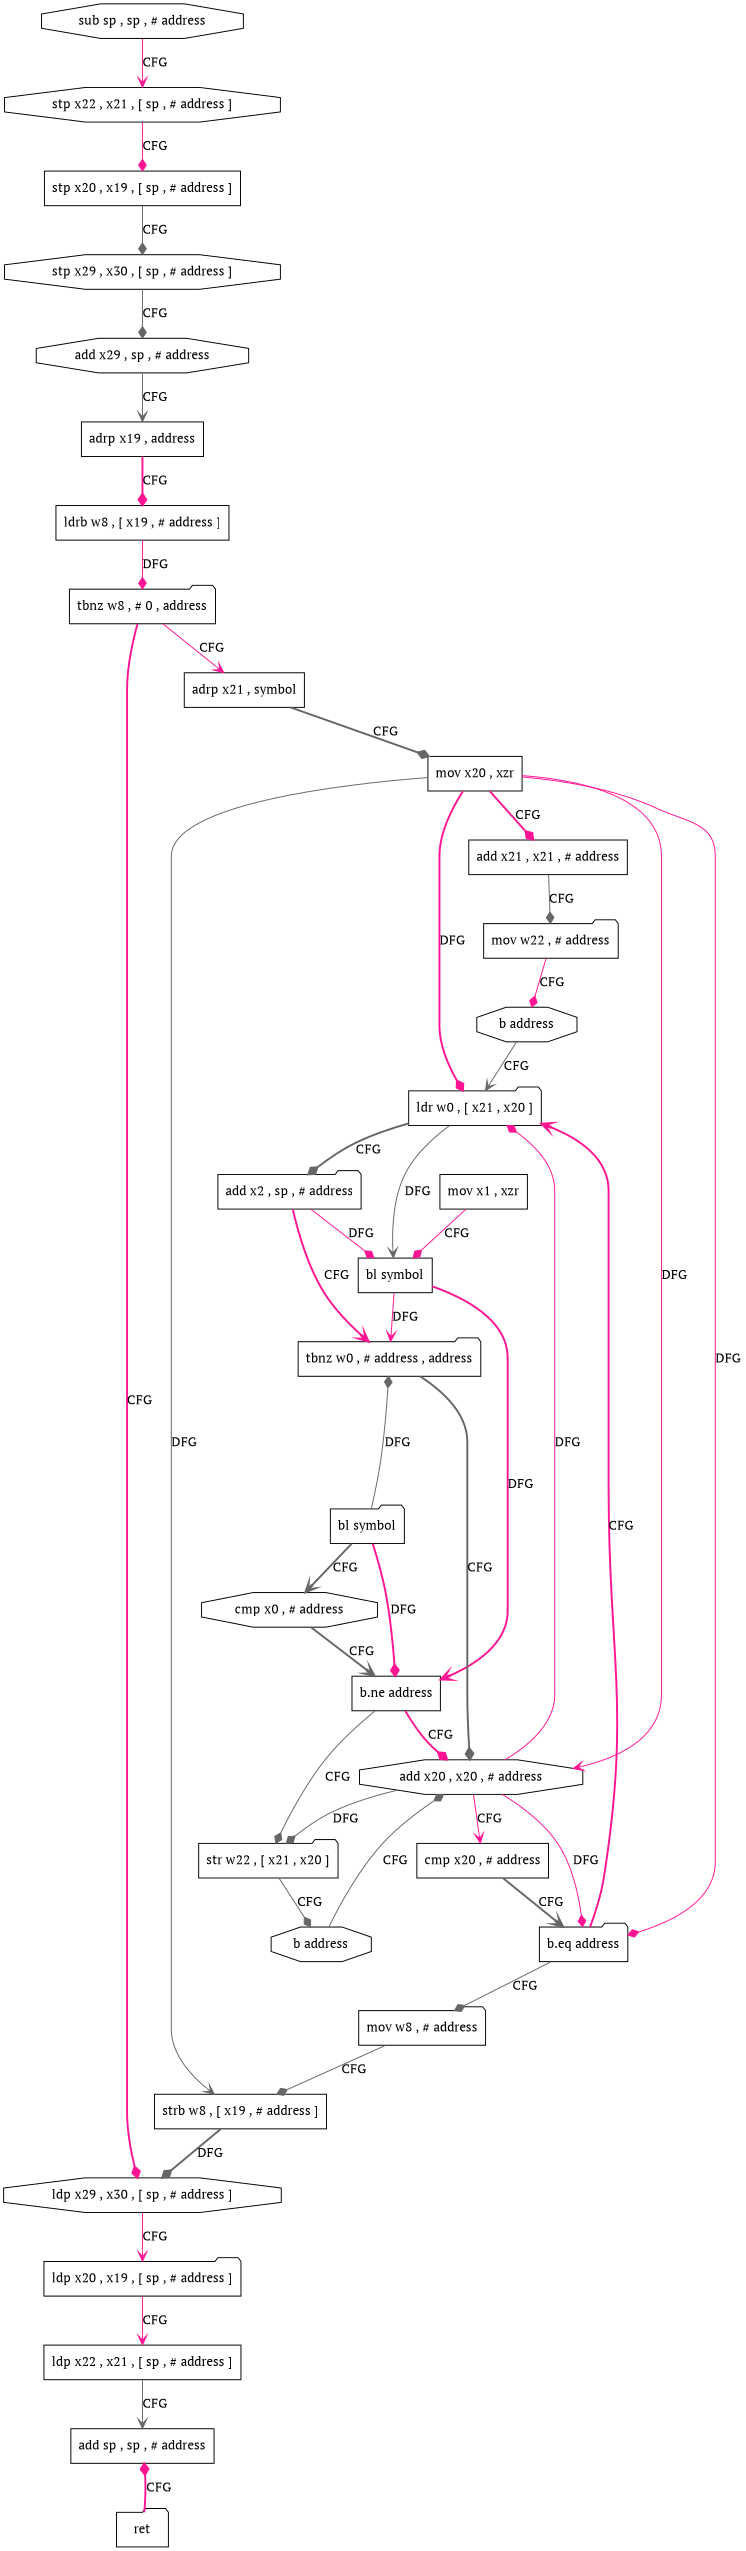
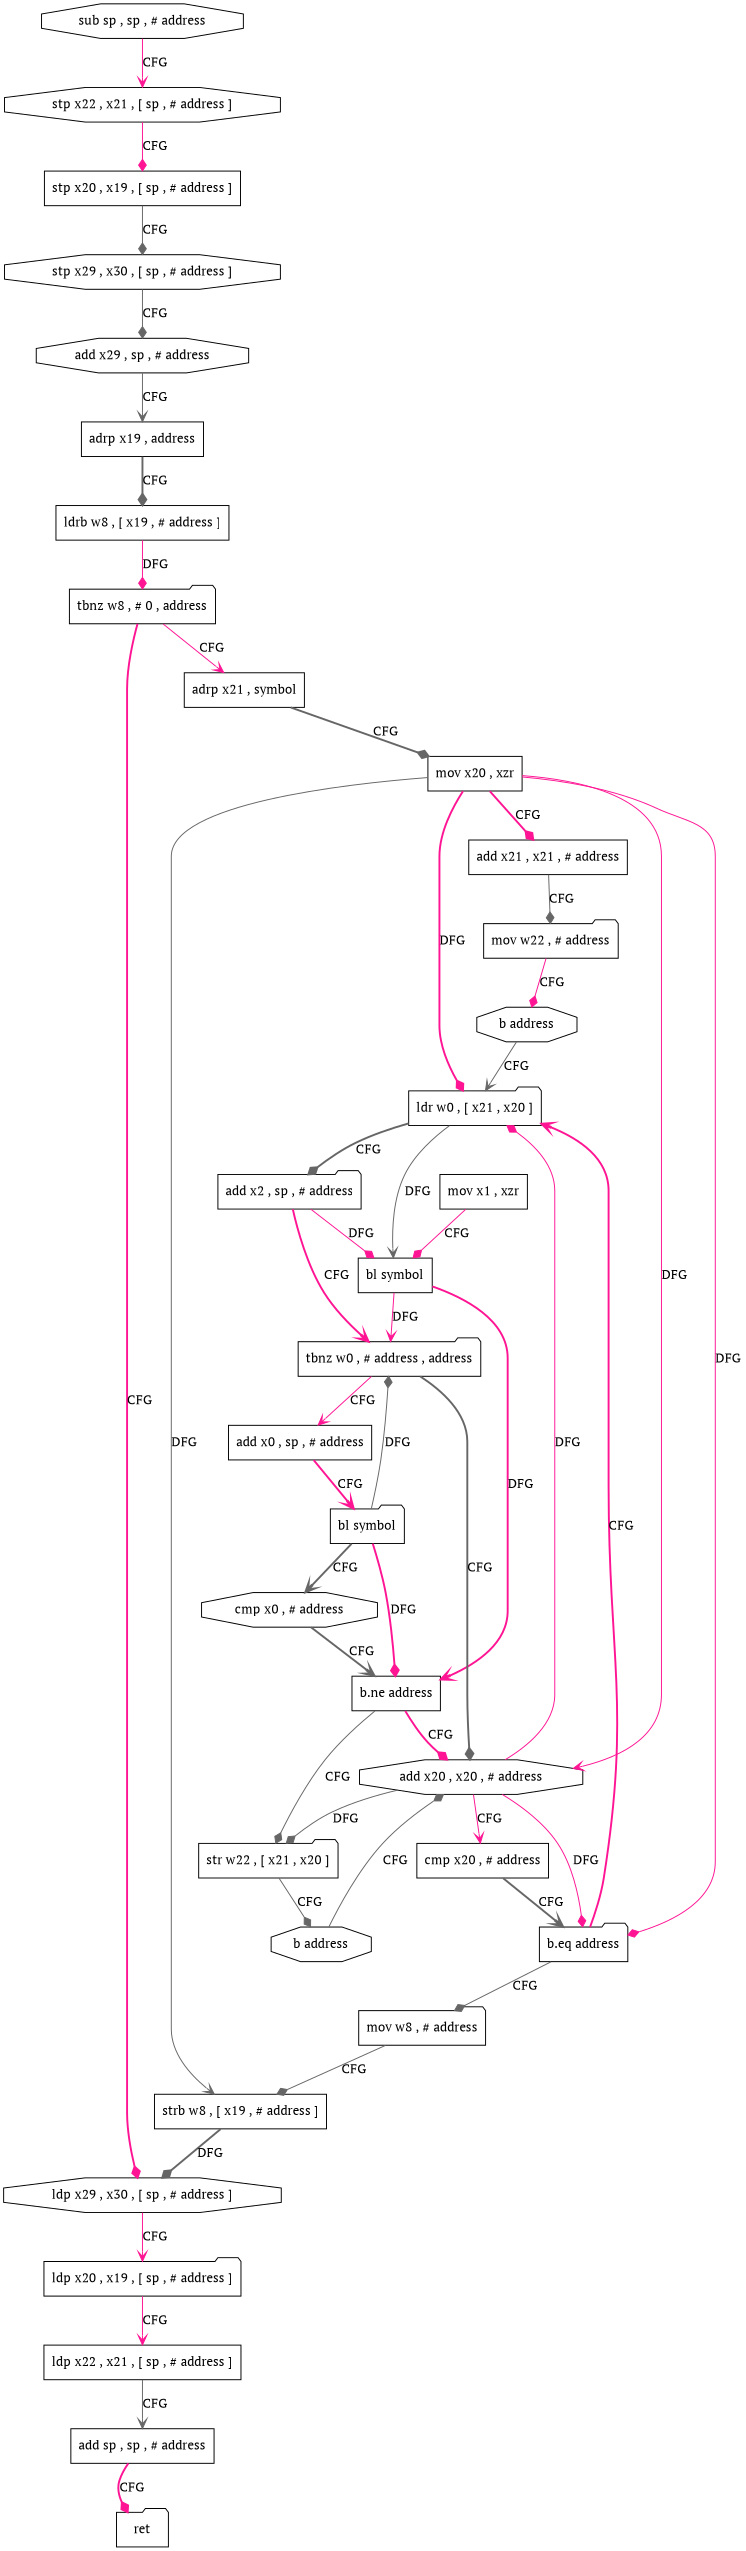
edge "adrp x19 , address" -> "ldrb w8 , [ x19 , # address ]": color deeppink -> gray40
node "add x0 , sp , # address": added
edge "ret" -> "add sp , sp , # address": reversed
